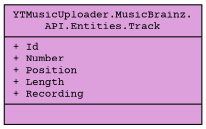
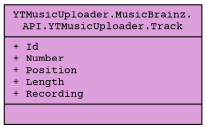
node "YTMusicUploader.MusicBrainz.": text "API.Entities.Track" -> "API.YTMusicUploader.Track"
